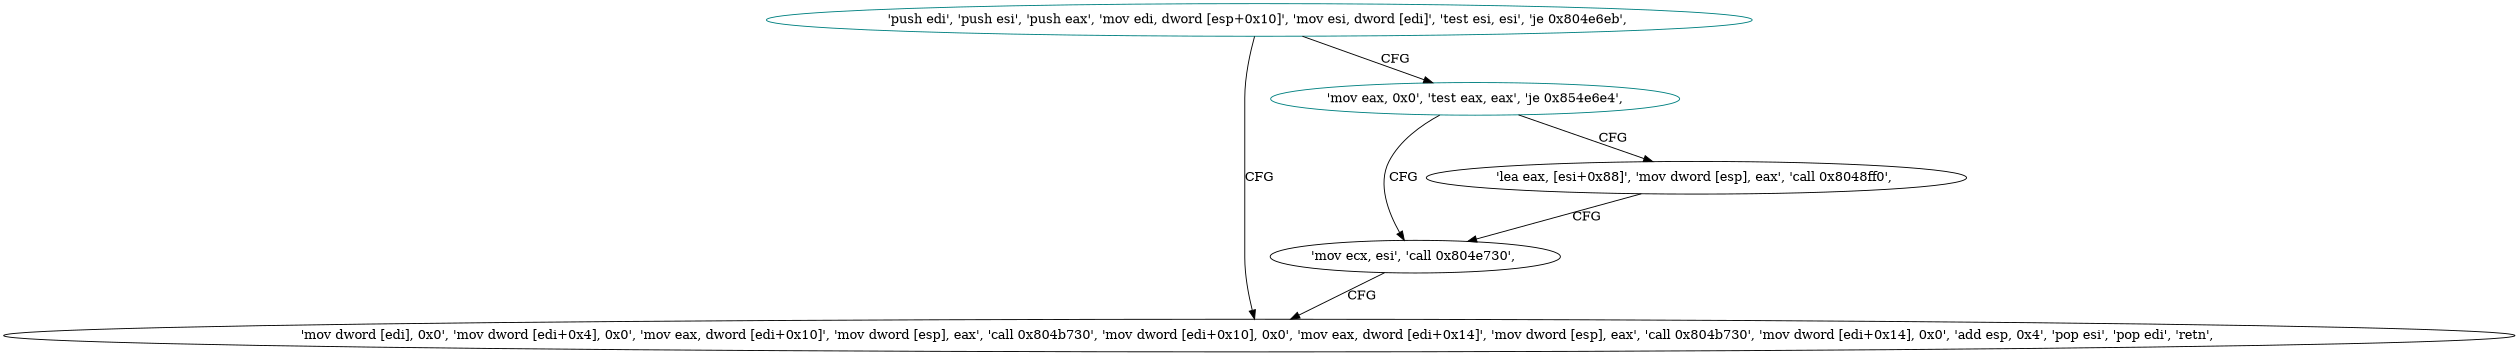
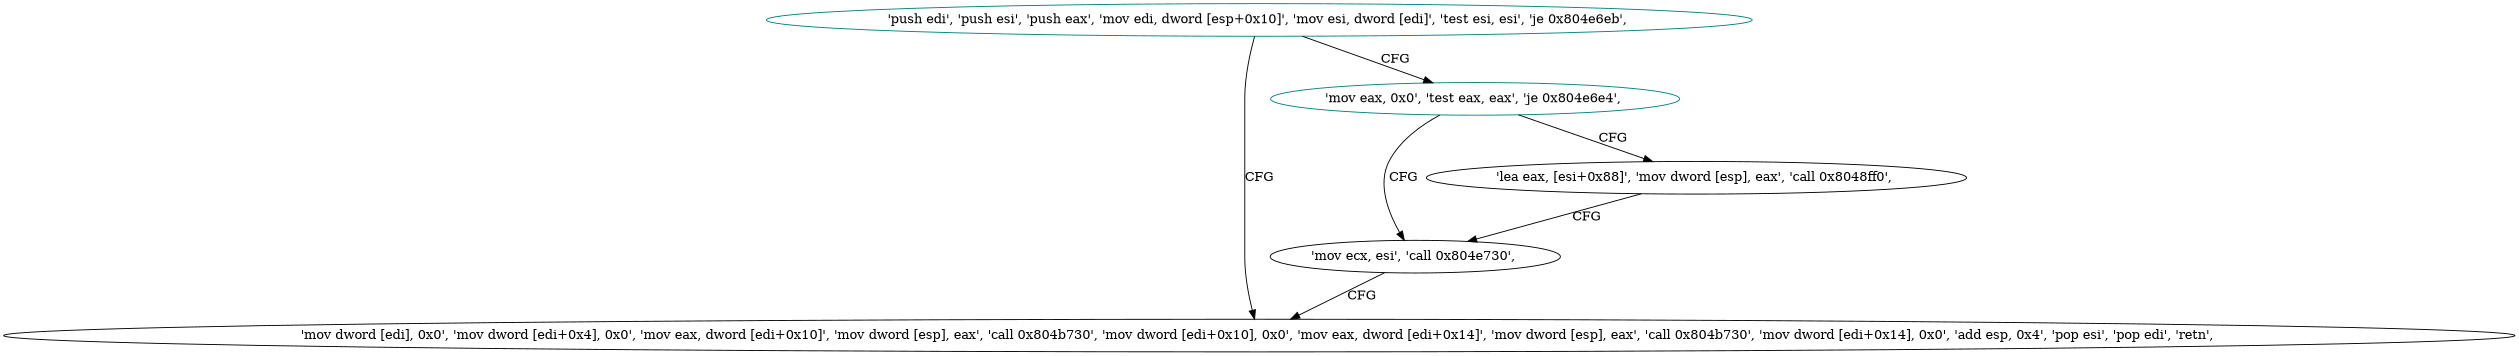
node "'mov eax, 0x0', 'test eax, eax', 'je 0x854e6e4',": label "'mov eax, 0x0', 'test eax, eax', 'je 0x854e6e4'," -> "'mov eax, 0x0', 'test eax, eax', 'je 0x804e6e4',"
